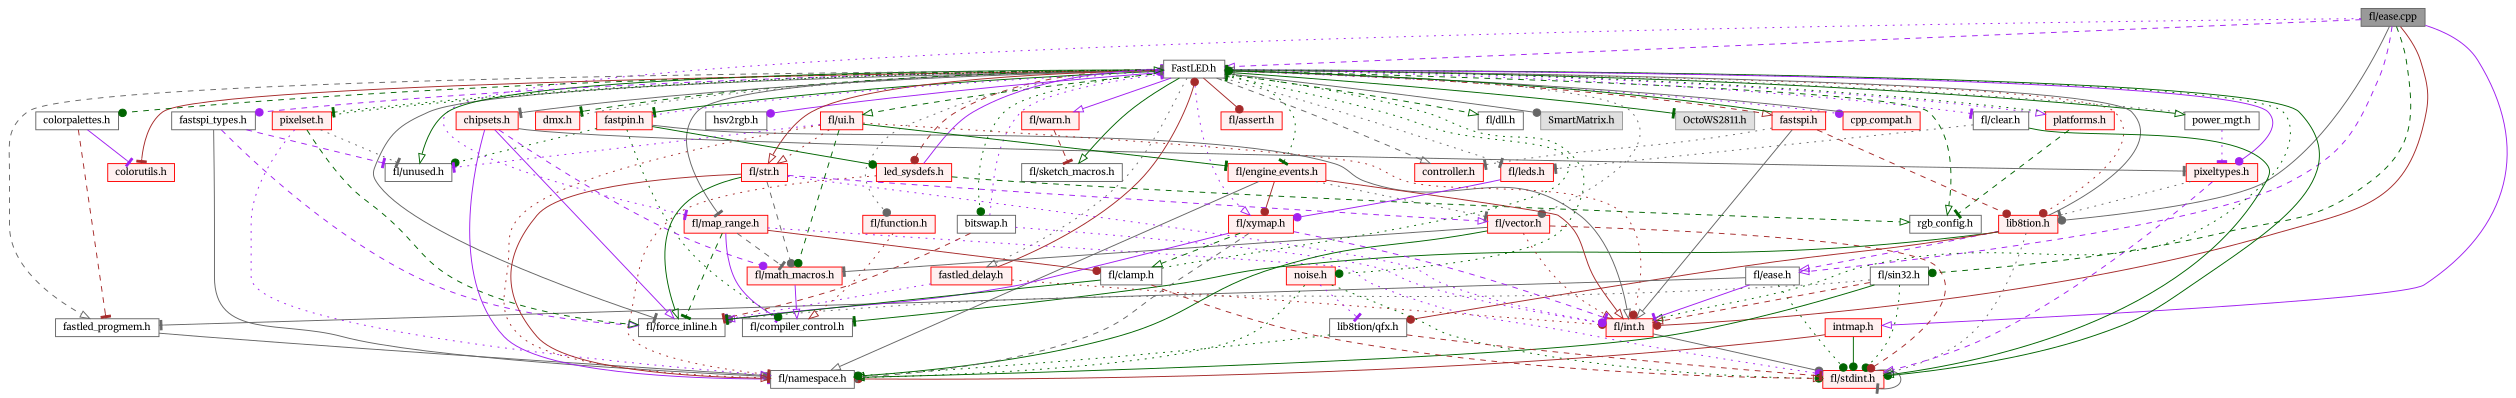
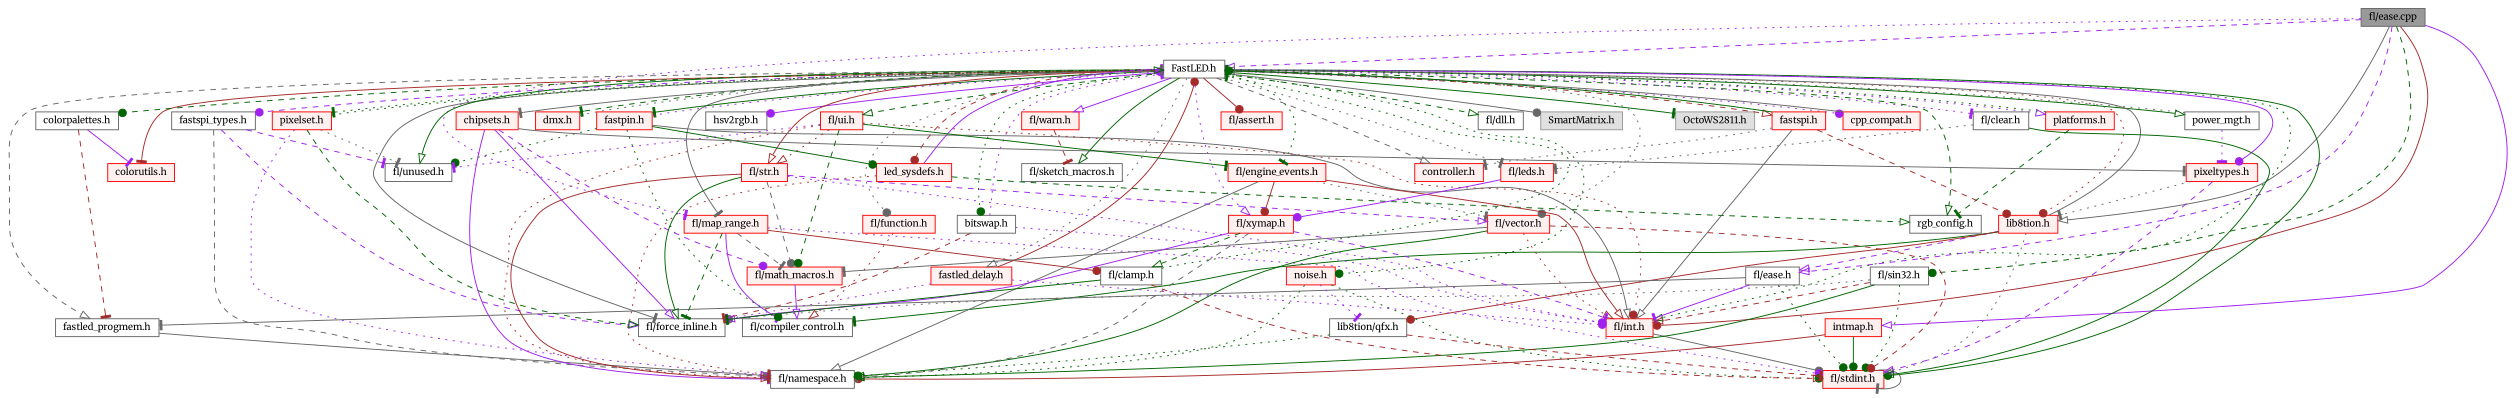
edge "fl/ease.cpp" -> "lib8tion.h": arrowhead dot -> onormal
edge "fastled_delay.h" -> "fl/int.h": color brown -> purple
edge "fastspi_types.h" -> "fl/namespace.h": style solid -> dashed
